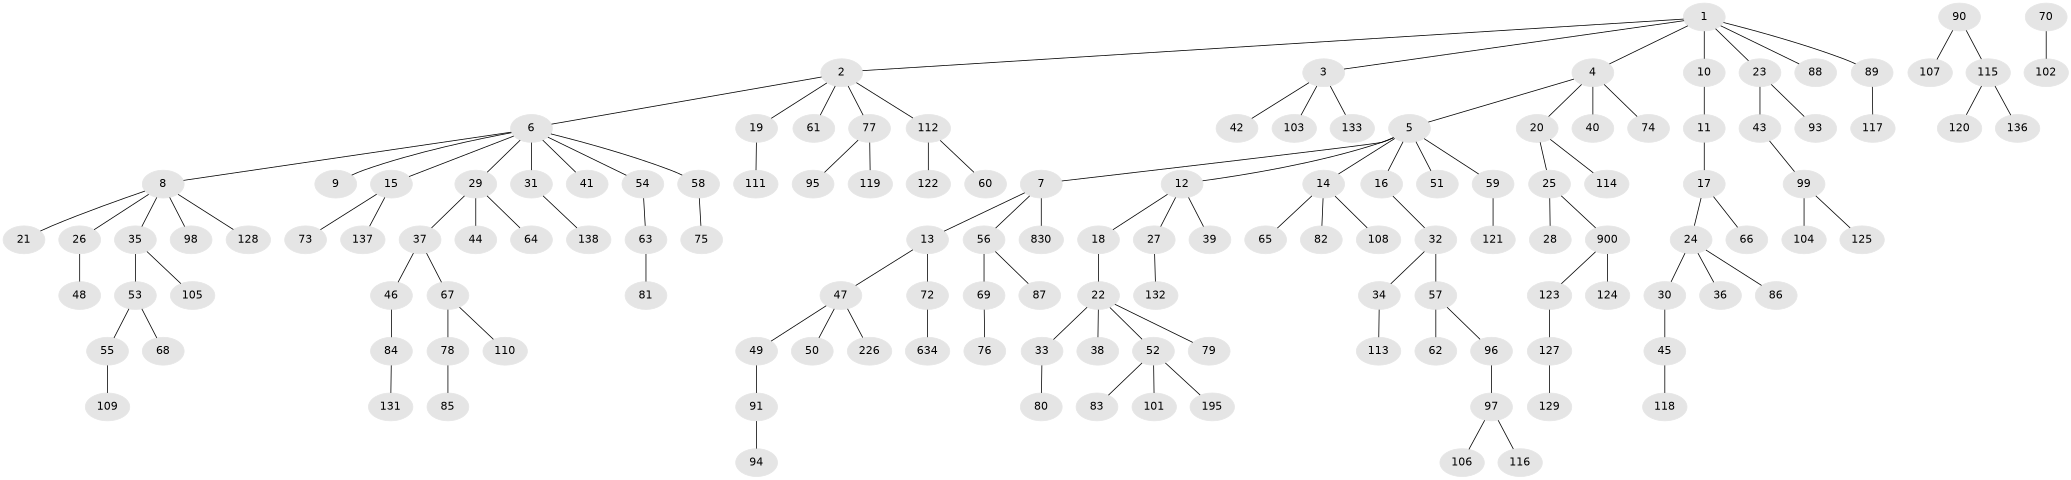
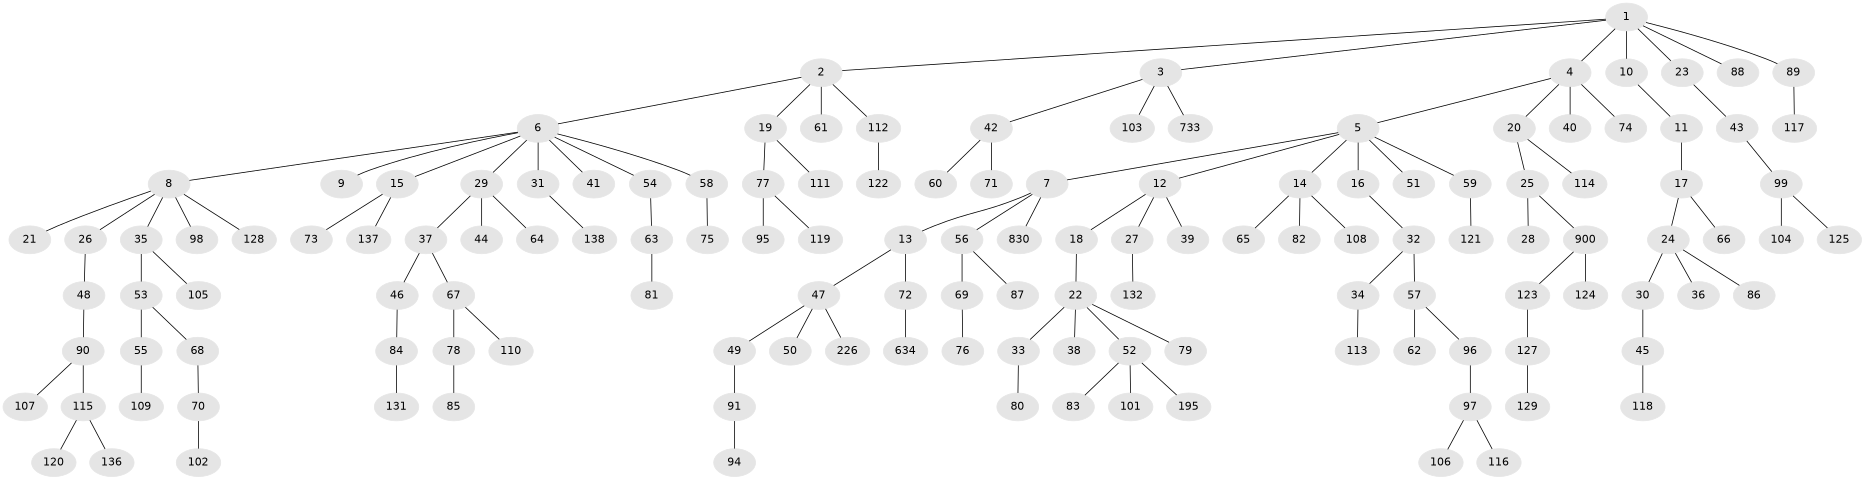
edge "2" -- "77": now "19" -- "77"
node "133": label "133" -> "733"
node "93": removed
edge "112" -- "60": now "42" -- "60"
node "71": added
edge "48" -- "90": added
edge "68" -- "70": added
